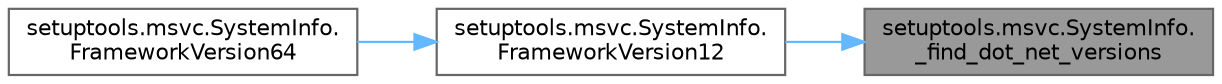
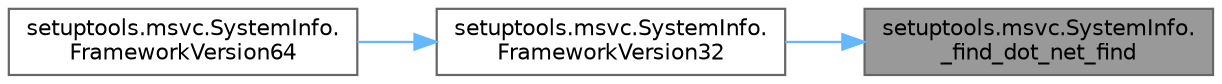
node "setuptools.msvc.SystemInfo. FrameworkVersion12": label "setuptools.msvc.SystemInfo. FrameworkVersion12" -> "setuptools.msvc.SystemInfo. FrameworkVersion32"
node "setuptools.msvc.SystemInfo. _find_dot_net_versions": label "setuptools.msvc.SystemInfo. _find_dot_net_versions" -> "setuptools.msvc.SystemInfo. _find_dot_net_find"
